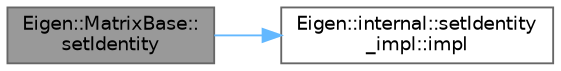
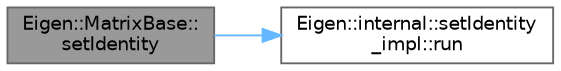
node "Eigen::internal::setIdentity _impl::impl": label "Eigen::internal::setIdentity _impl::impl" -> "Eigen::internal::setIdentity _impl::run"
